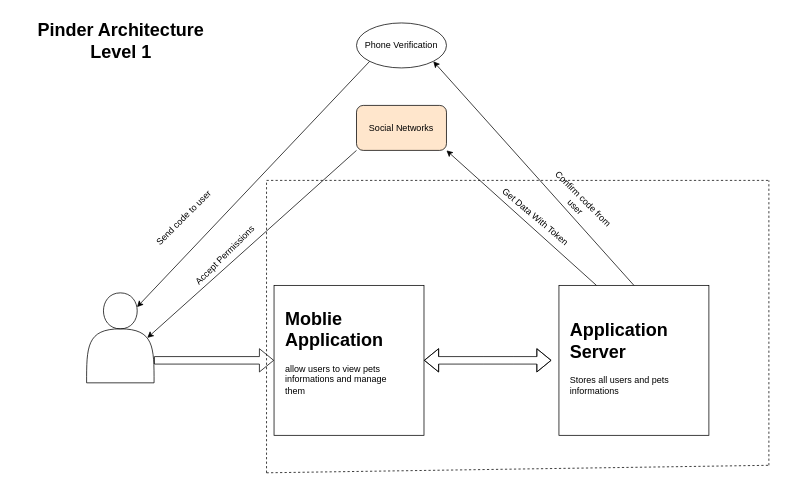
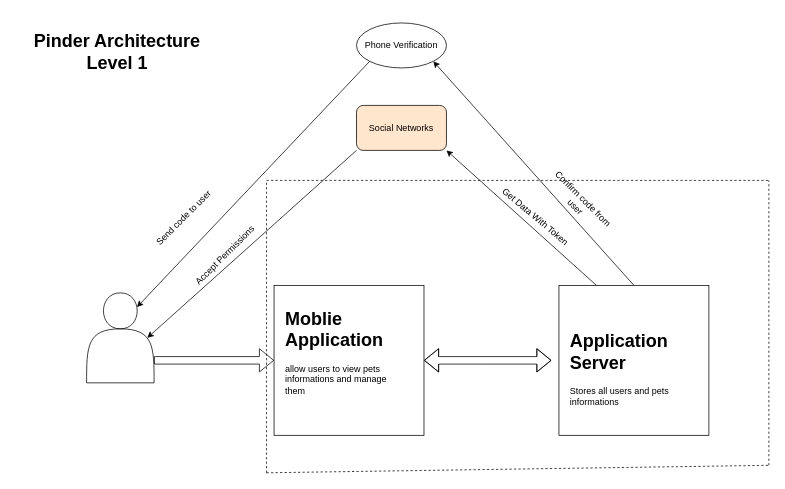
node "Pinder Architecture Level 1": moved (120, 60) -> (117, 72)
node "Application ServerStores all users and pets informations": moved (634, 368) -> (634, 379)
